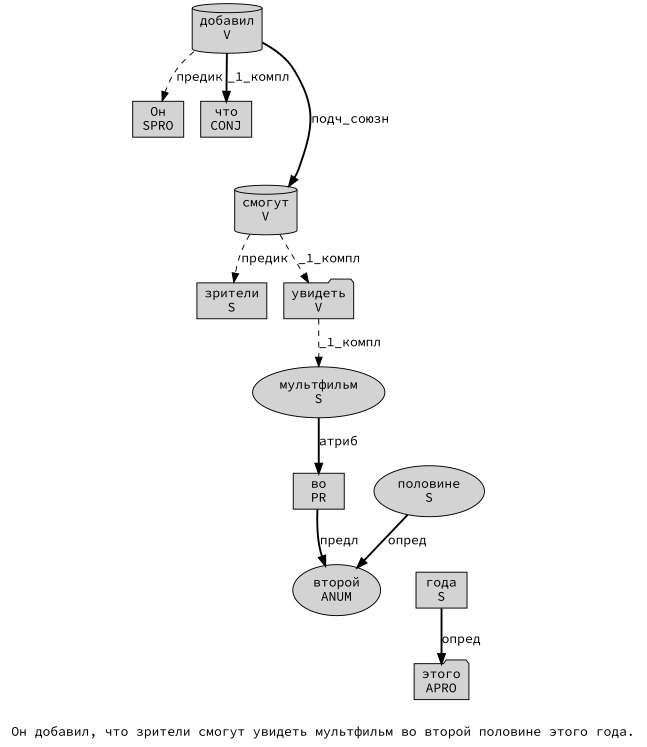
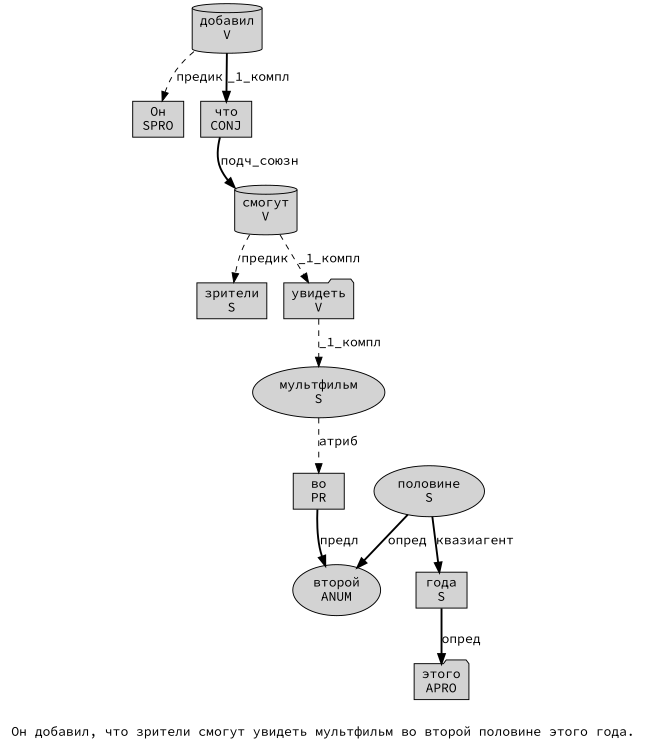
edge "добавил V" -> "смогут V": now "что CONJ" -> "смогут V"
edge "мультфильм S" -> "во PR": style bold -> dashed
edge "половине S" -> "года S": added, label "квазиагент"
